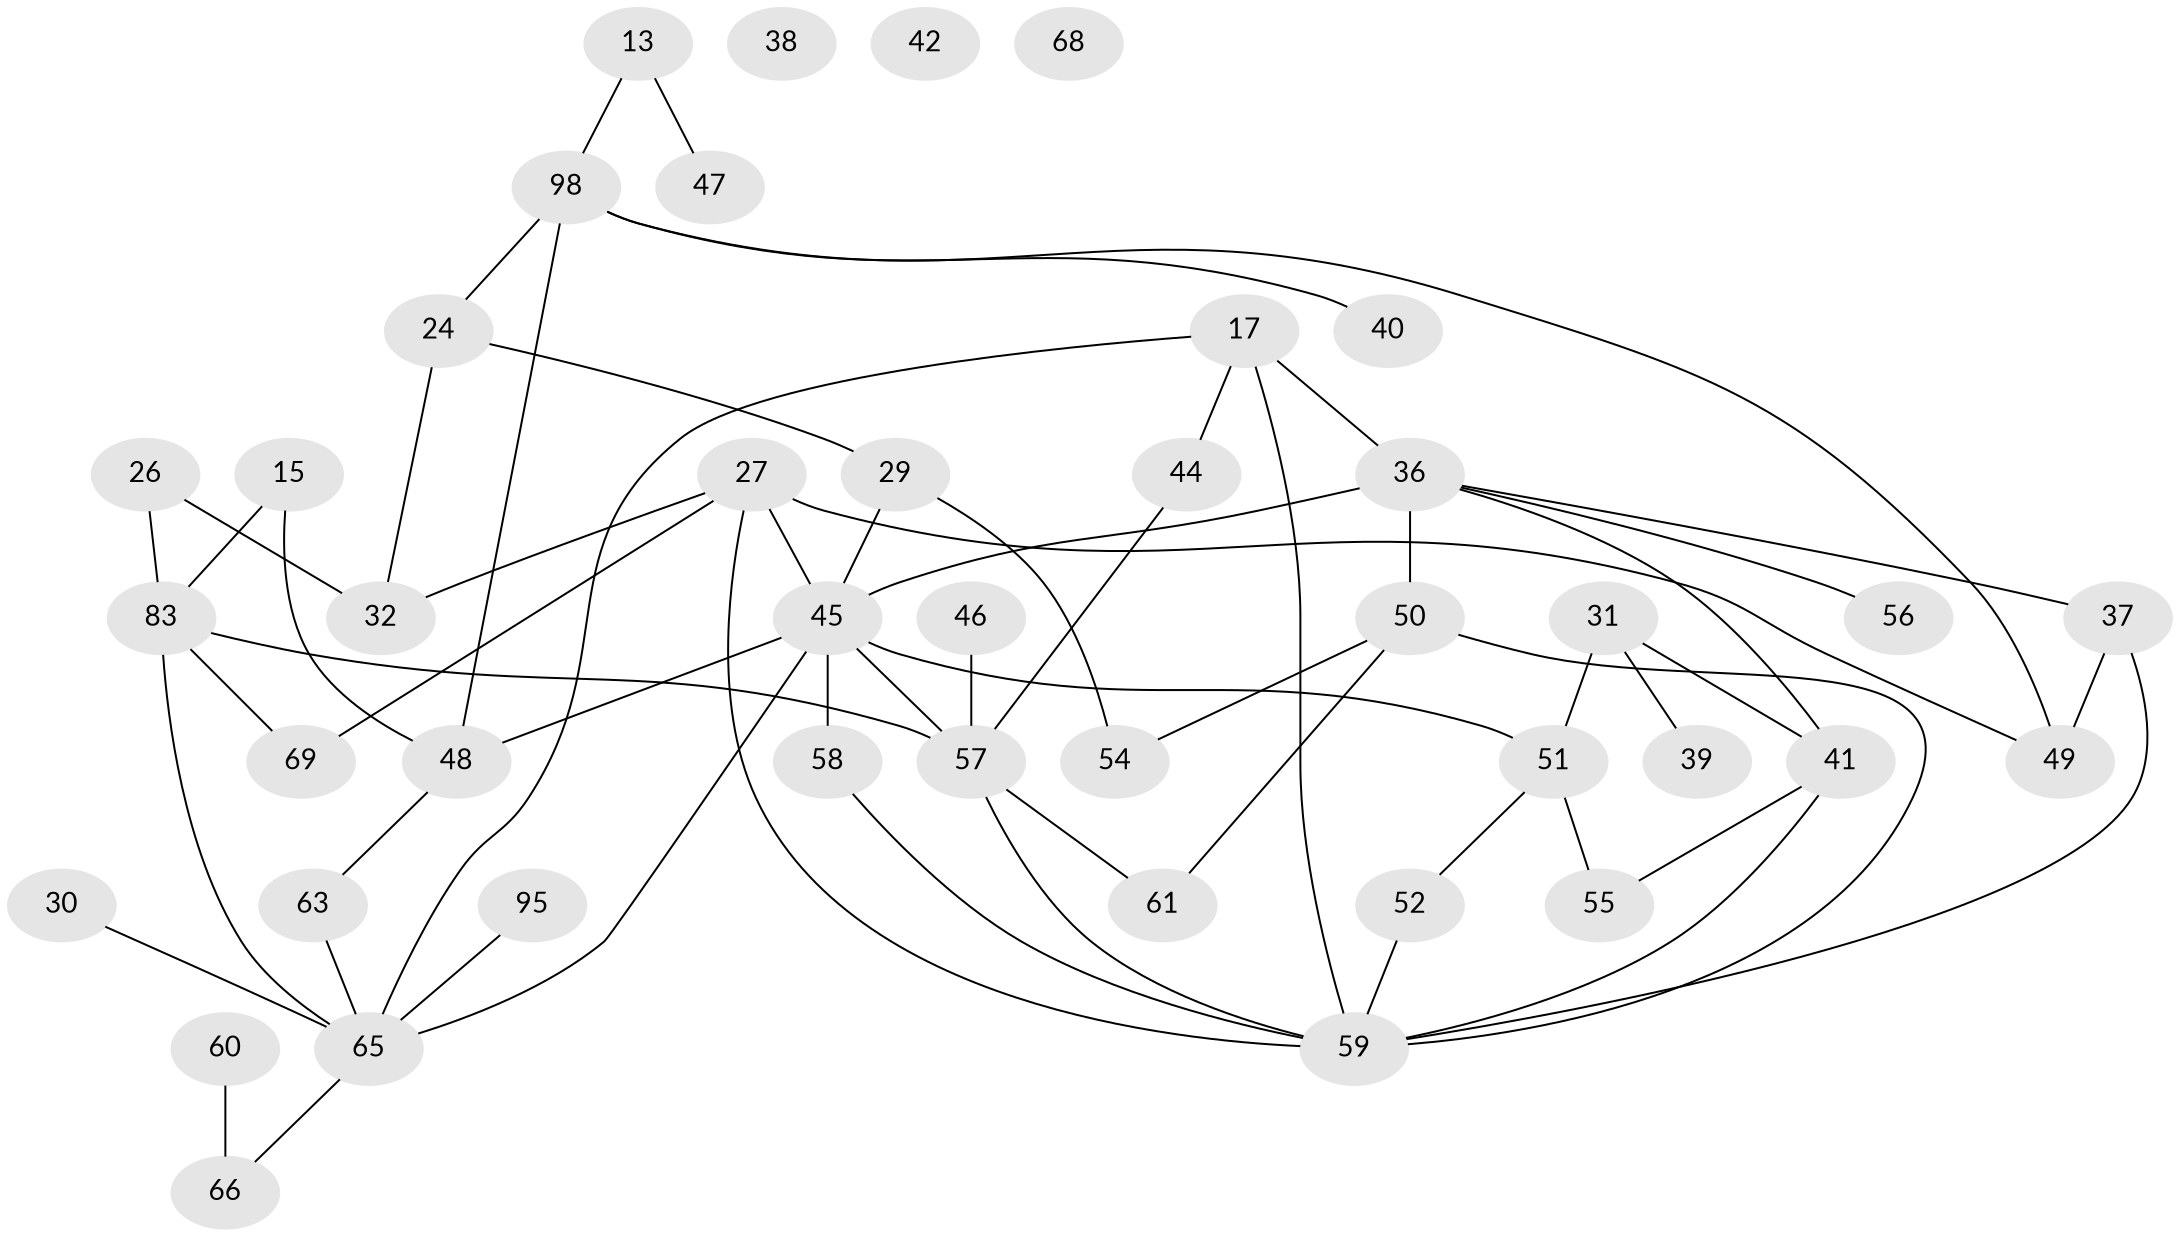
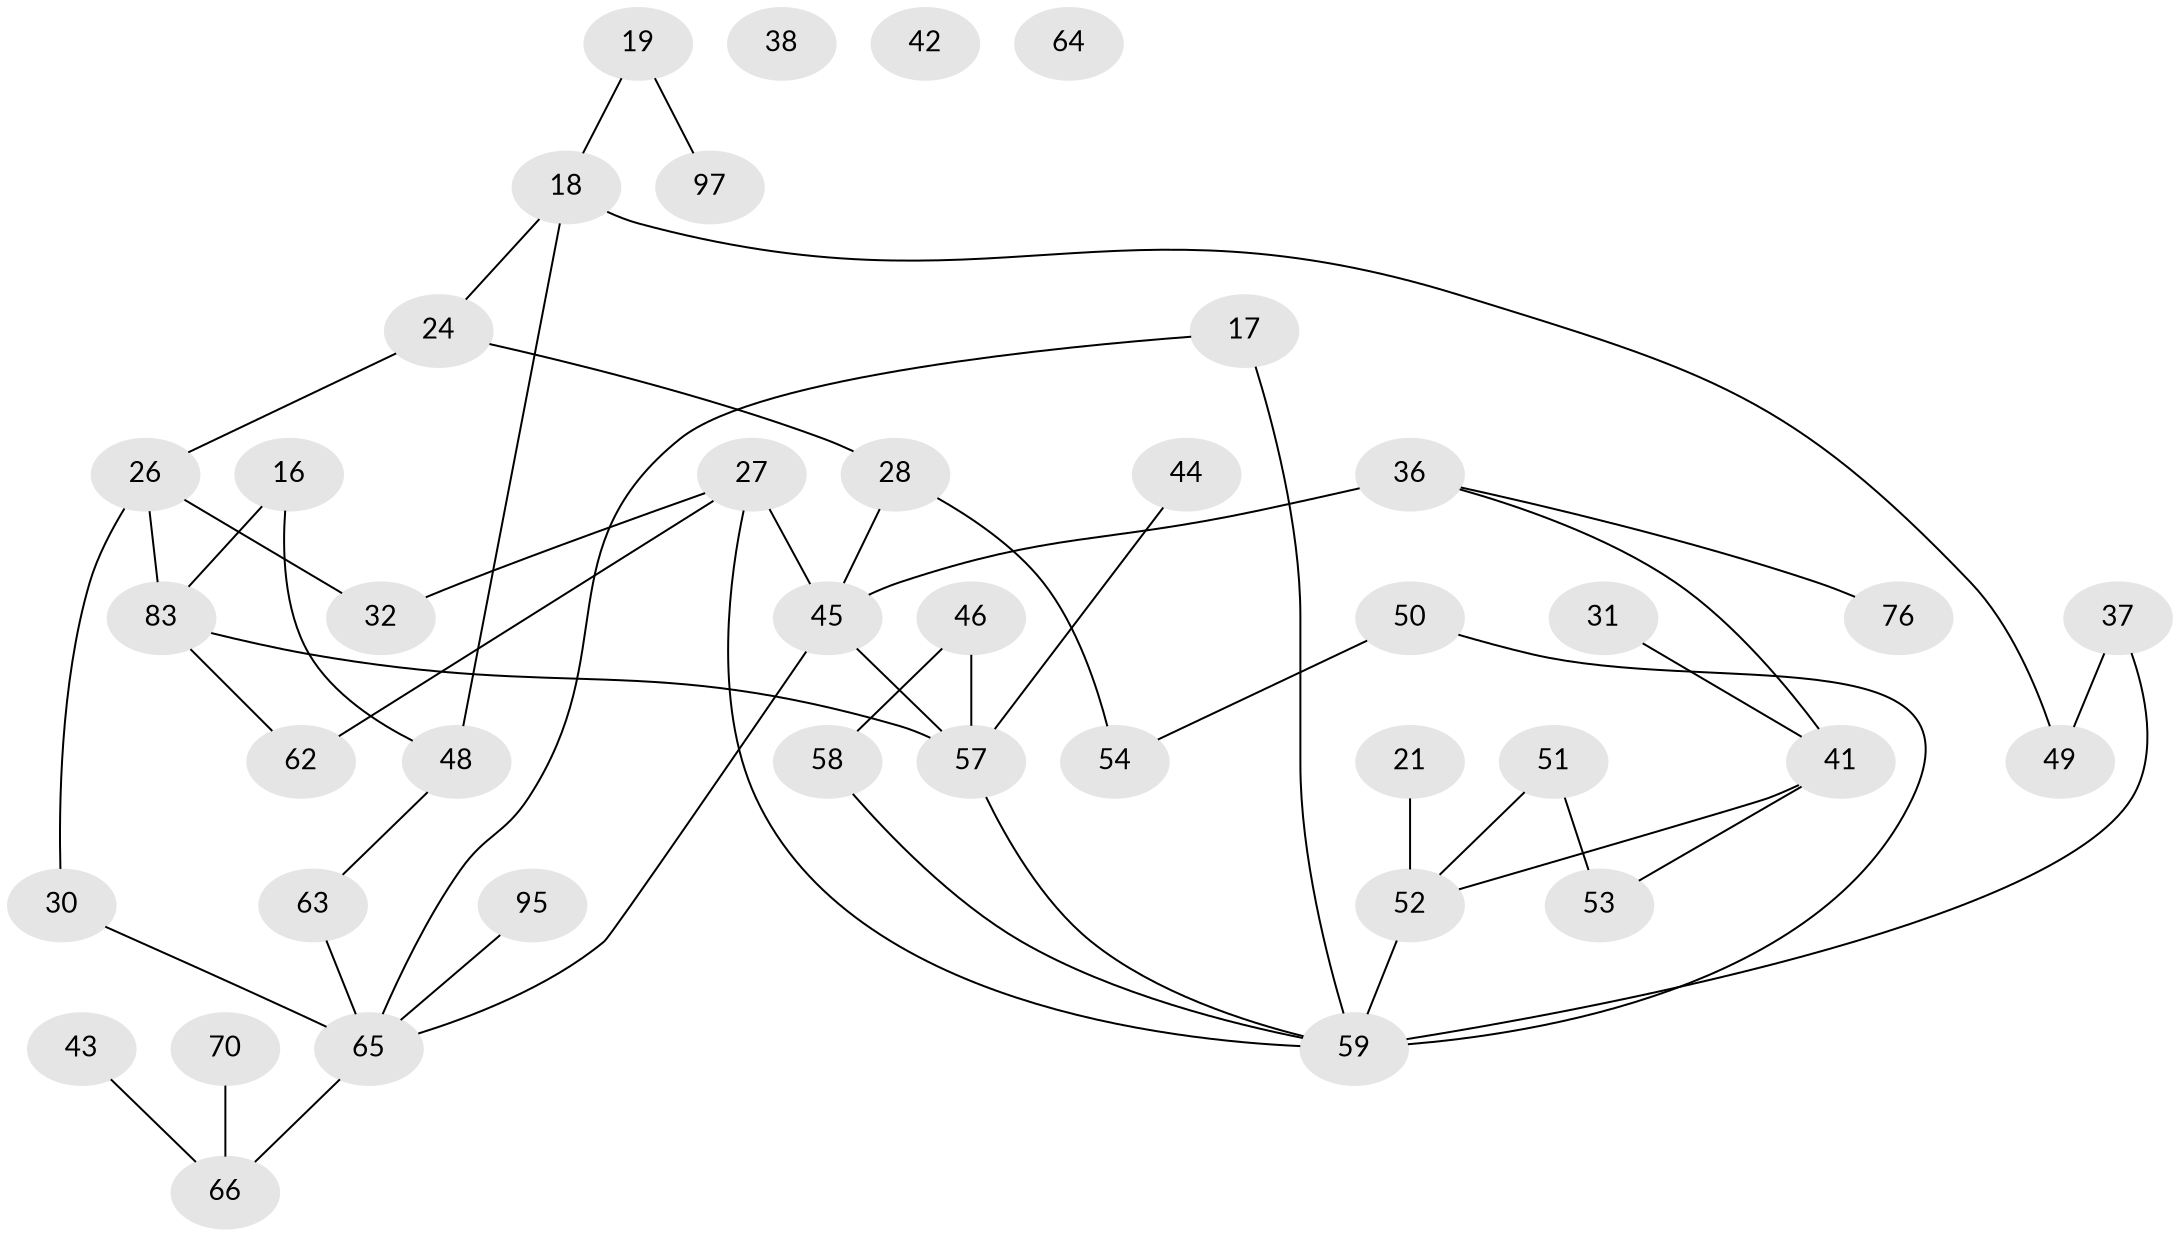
node "13": label "13" -> "19"
node "68": label "68" -> "64"
node "98": label "98" -> "18"
node "47": label "47" -> "97"
node "40": removed
edge "17" -- "44": removed
edge "17" -- "36": removed
node "15": label "15" -> "16"
edge "24" -- "32": now "24" -- "26"
node "29": label "29" -> "28"
edge "36" -- "37": removed
edge "27" -- "49": removed
edge "36" -- "50": removed
node "56": label "56" -> "76"
edge "26" -- "30": added
edge "45" -- "58": now "46" -- "58"
edge "45" -- "51": removed
edge "31" -- "51": removed
edge "45" -- "48": removed
node "69": label "69" -> "62"
node "21": added
node "39": removed
edge "83" -- "65": removed
node "61": removed
node "55": label "55" -> "53"
edge "41" -- "59": now "41" -- "52"
node "43": added
node "60": label "60" -> "70"
